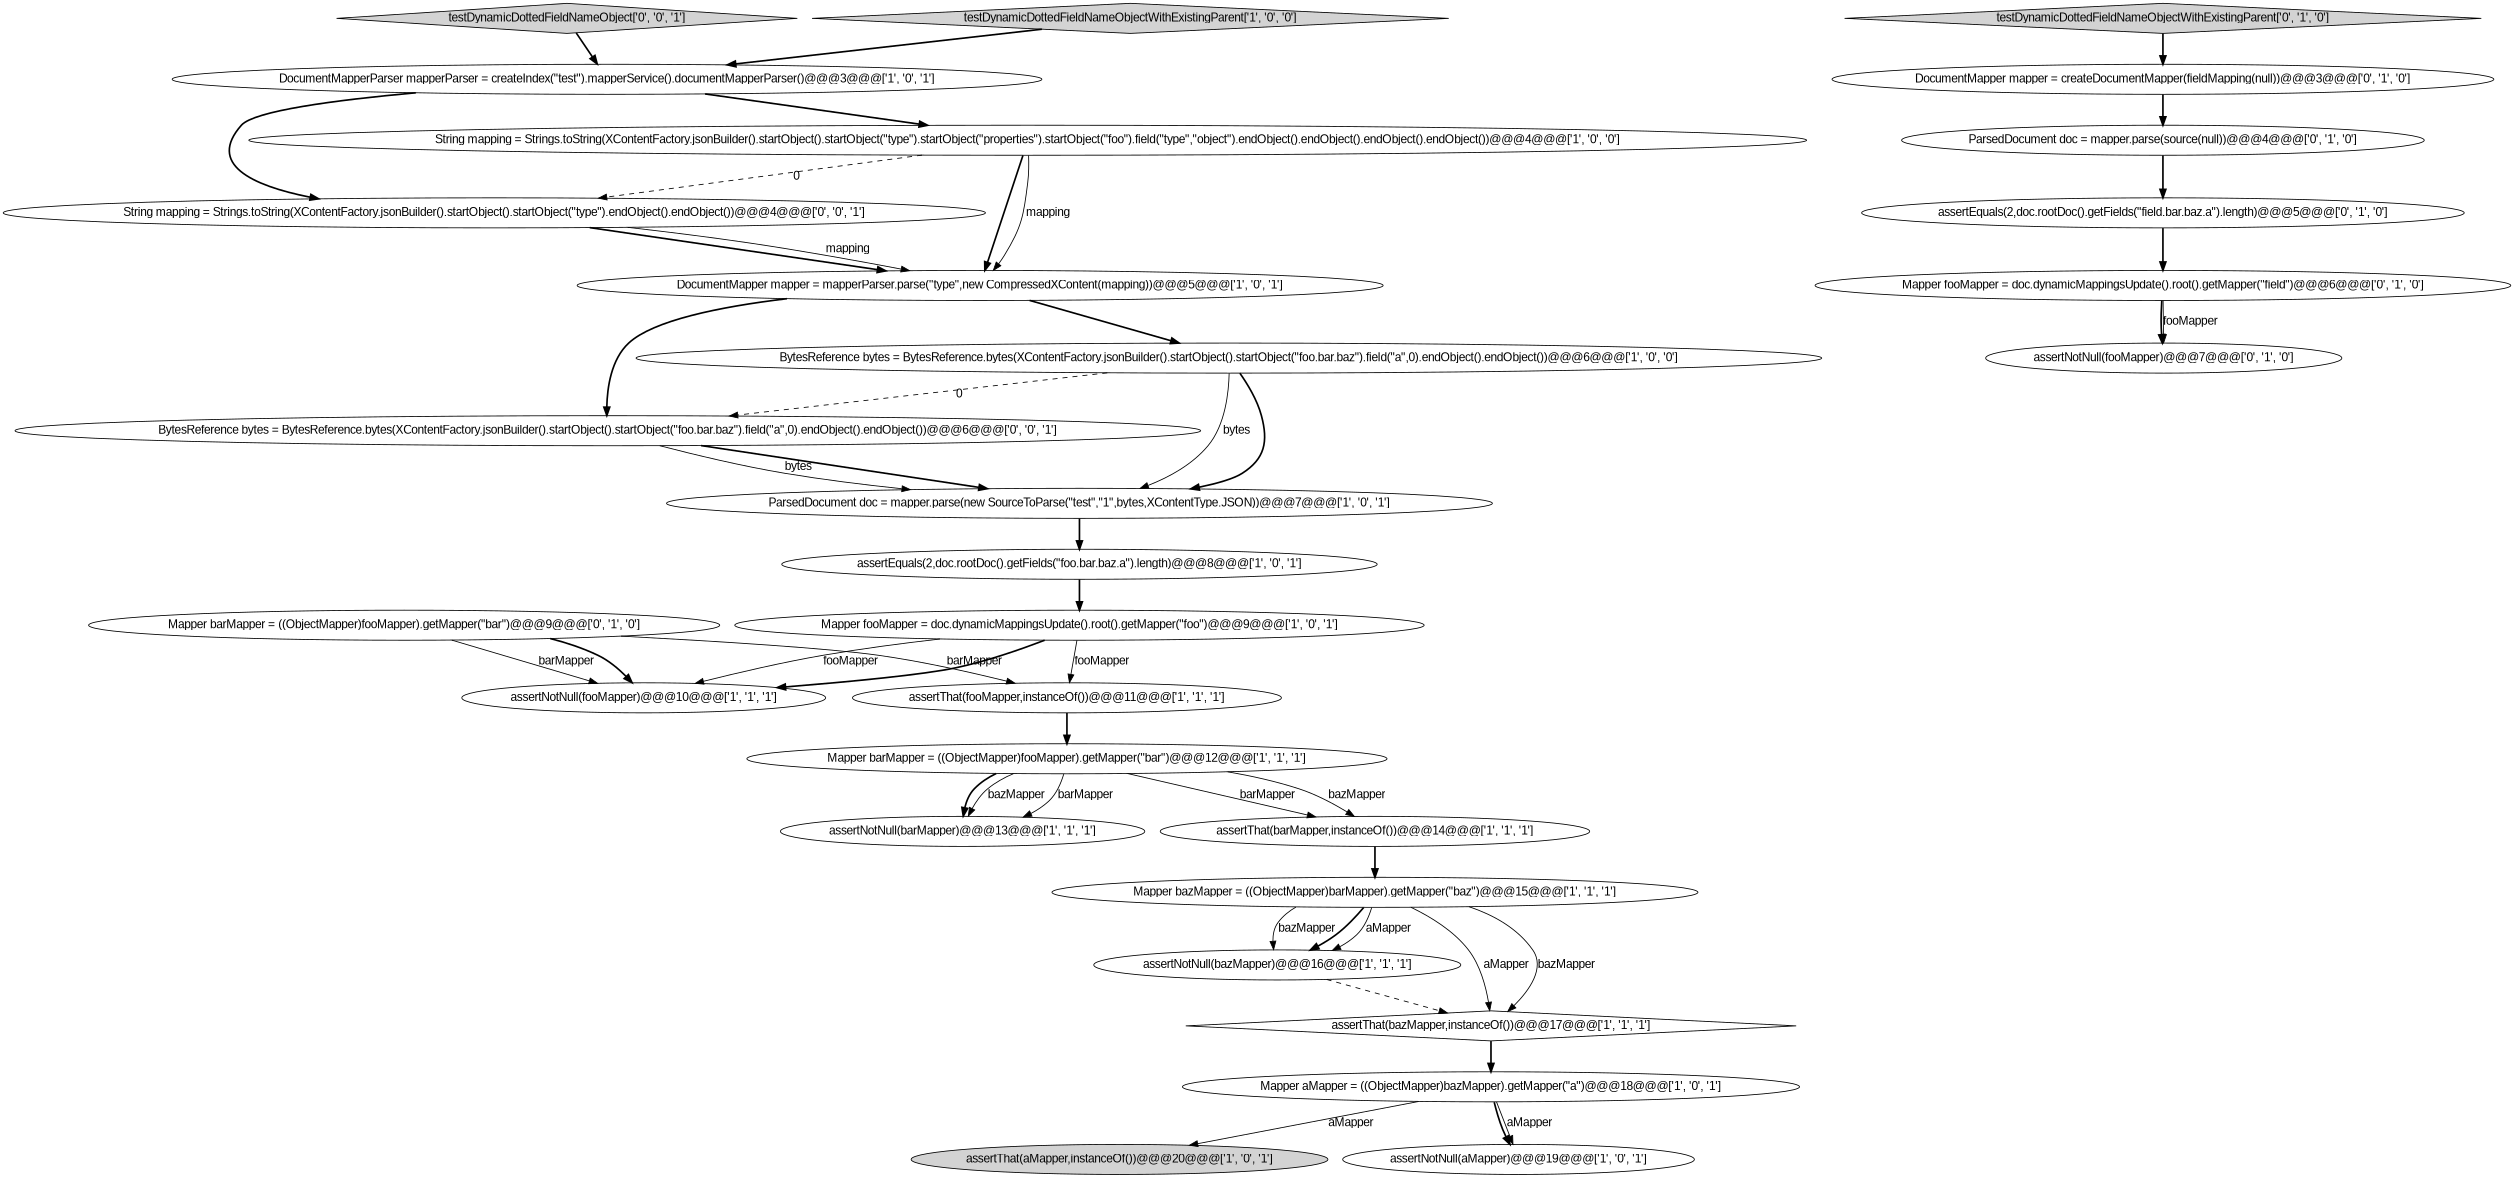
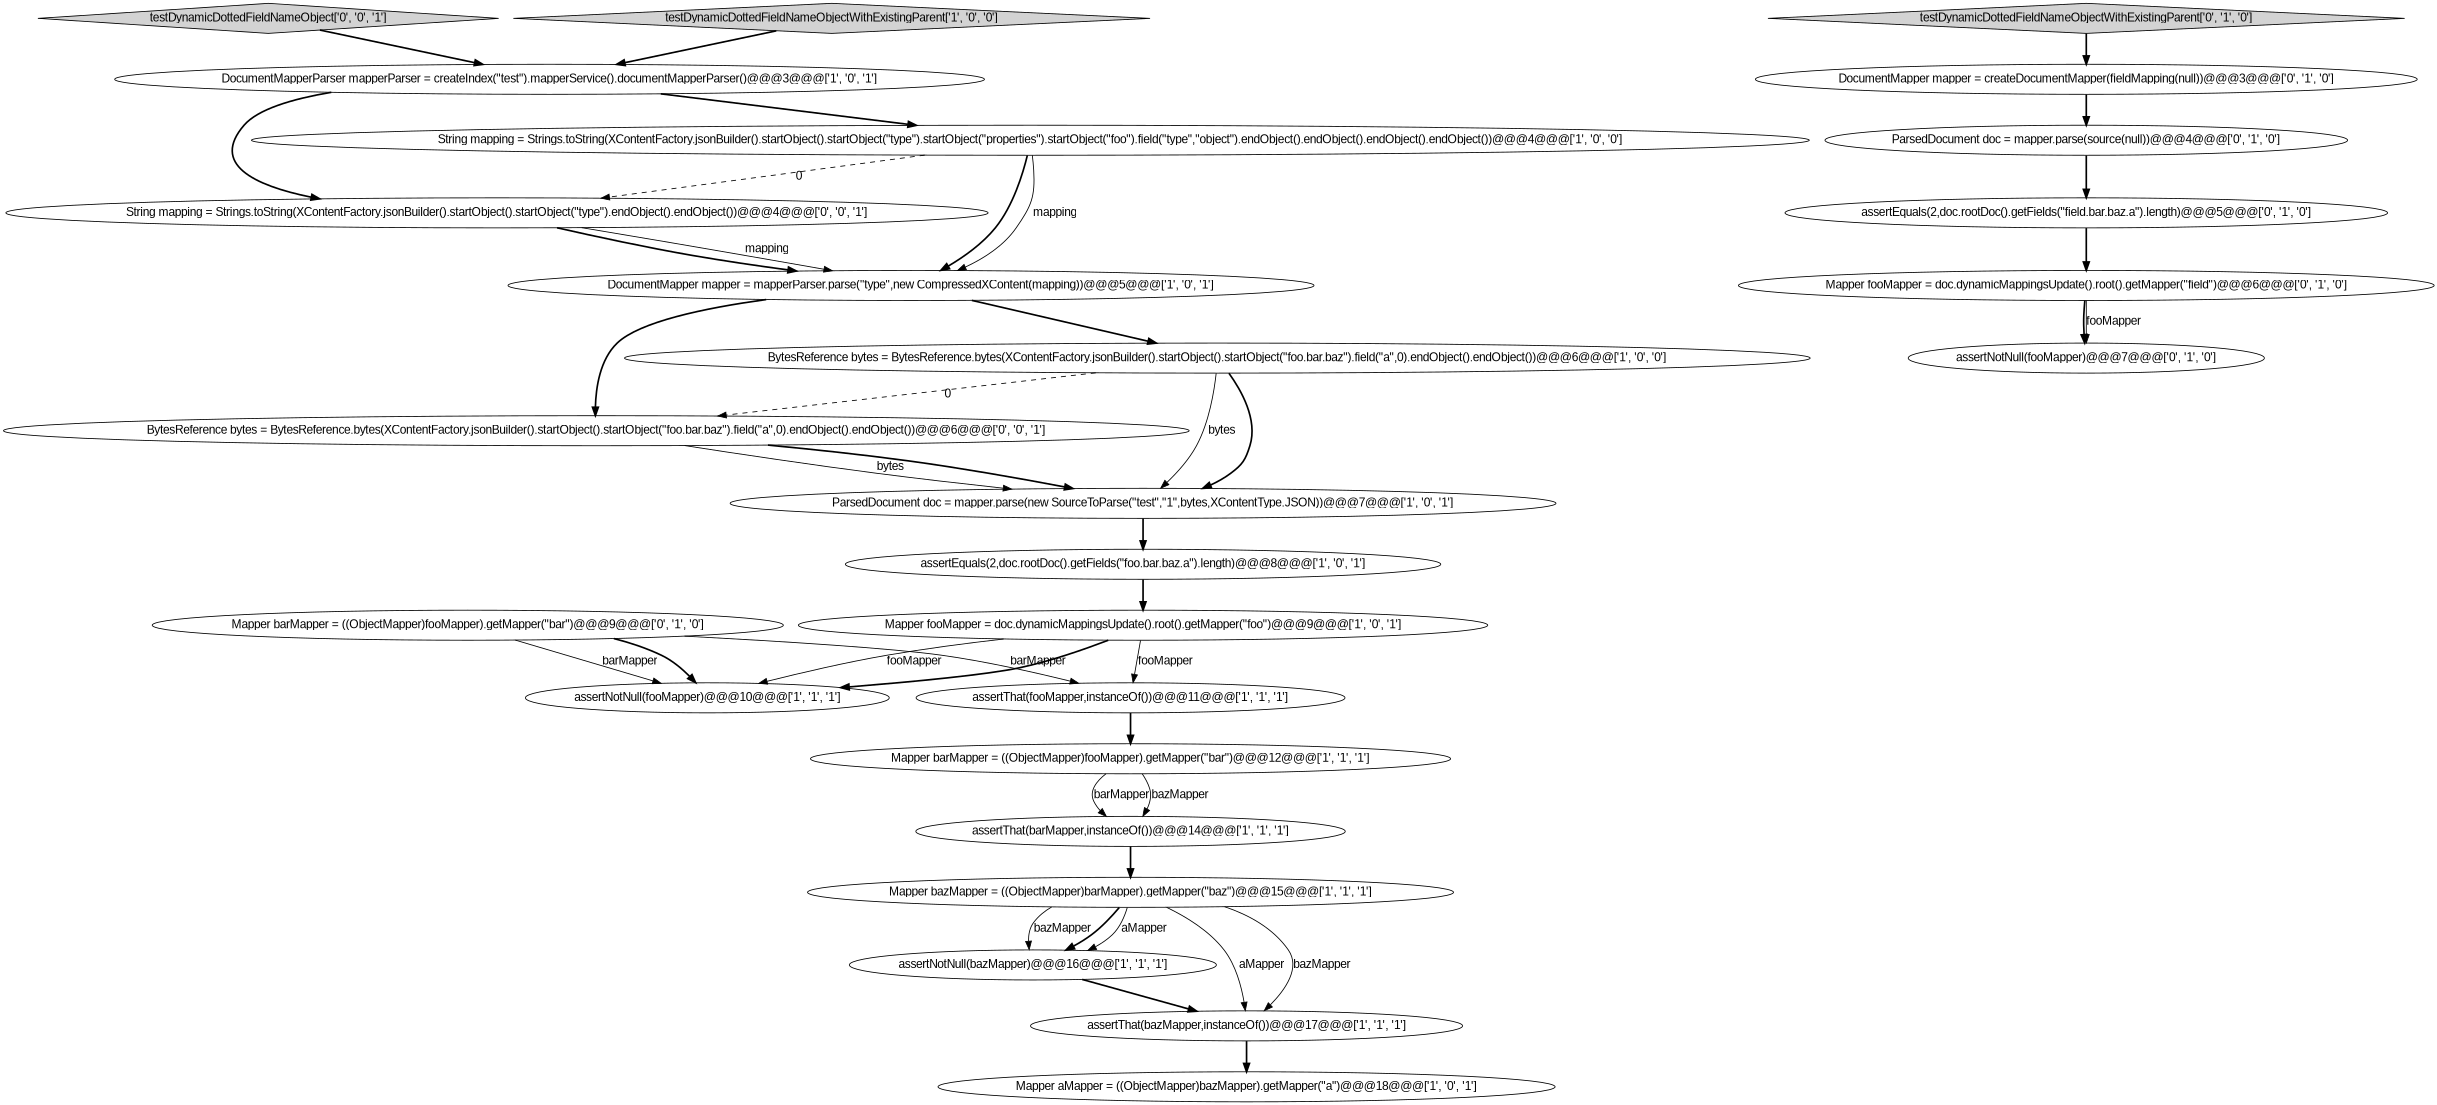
node "assertNotNull(barMapper)@@@13@@@['1', '1', '1']": removed
edge "assertNotNull(bazMapper)@@@16@@@['1', '1', '1']" -> "assertThat(bazMapper,instanceOf())@@@17@@@['1', '1', '1']": style dashed -> bold
node "assertThat(bazMapper,instanceOf())@@@17@@@['1', '1', '1']": shape diamond -> ellipse
node "assertThat(aMapper,instanceOf())@@@20@@@['1', '0', '1']": removed
node "assertNotNull(aMapper)@@@19@@@['1', '0', '1']": removed
